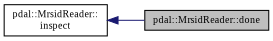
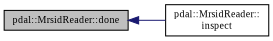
edge "pdal::MrsidReader::done" -> "pdal::MrsidReader:: inspect": reversed
